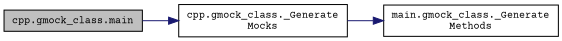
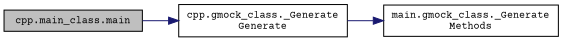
node "cpp.gmock_class.main": label "cpp.gmock_class.main" -> "cpp.main_class.main"
node "cpp.gmock_class._Generate Mocks": label "cpp.gmock_class._Generate Mocks" -> "cpp.gmock_class._Generate Generate"
